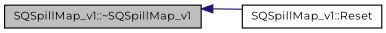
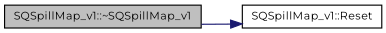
edge "SQSpillMap_v1::Reset" -> "SQSpillMap_v1::~SQSpillMap_v1": reversed
